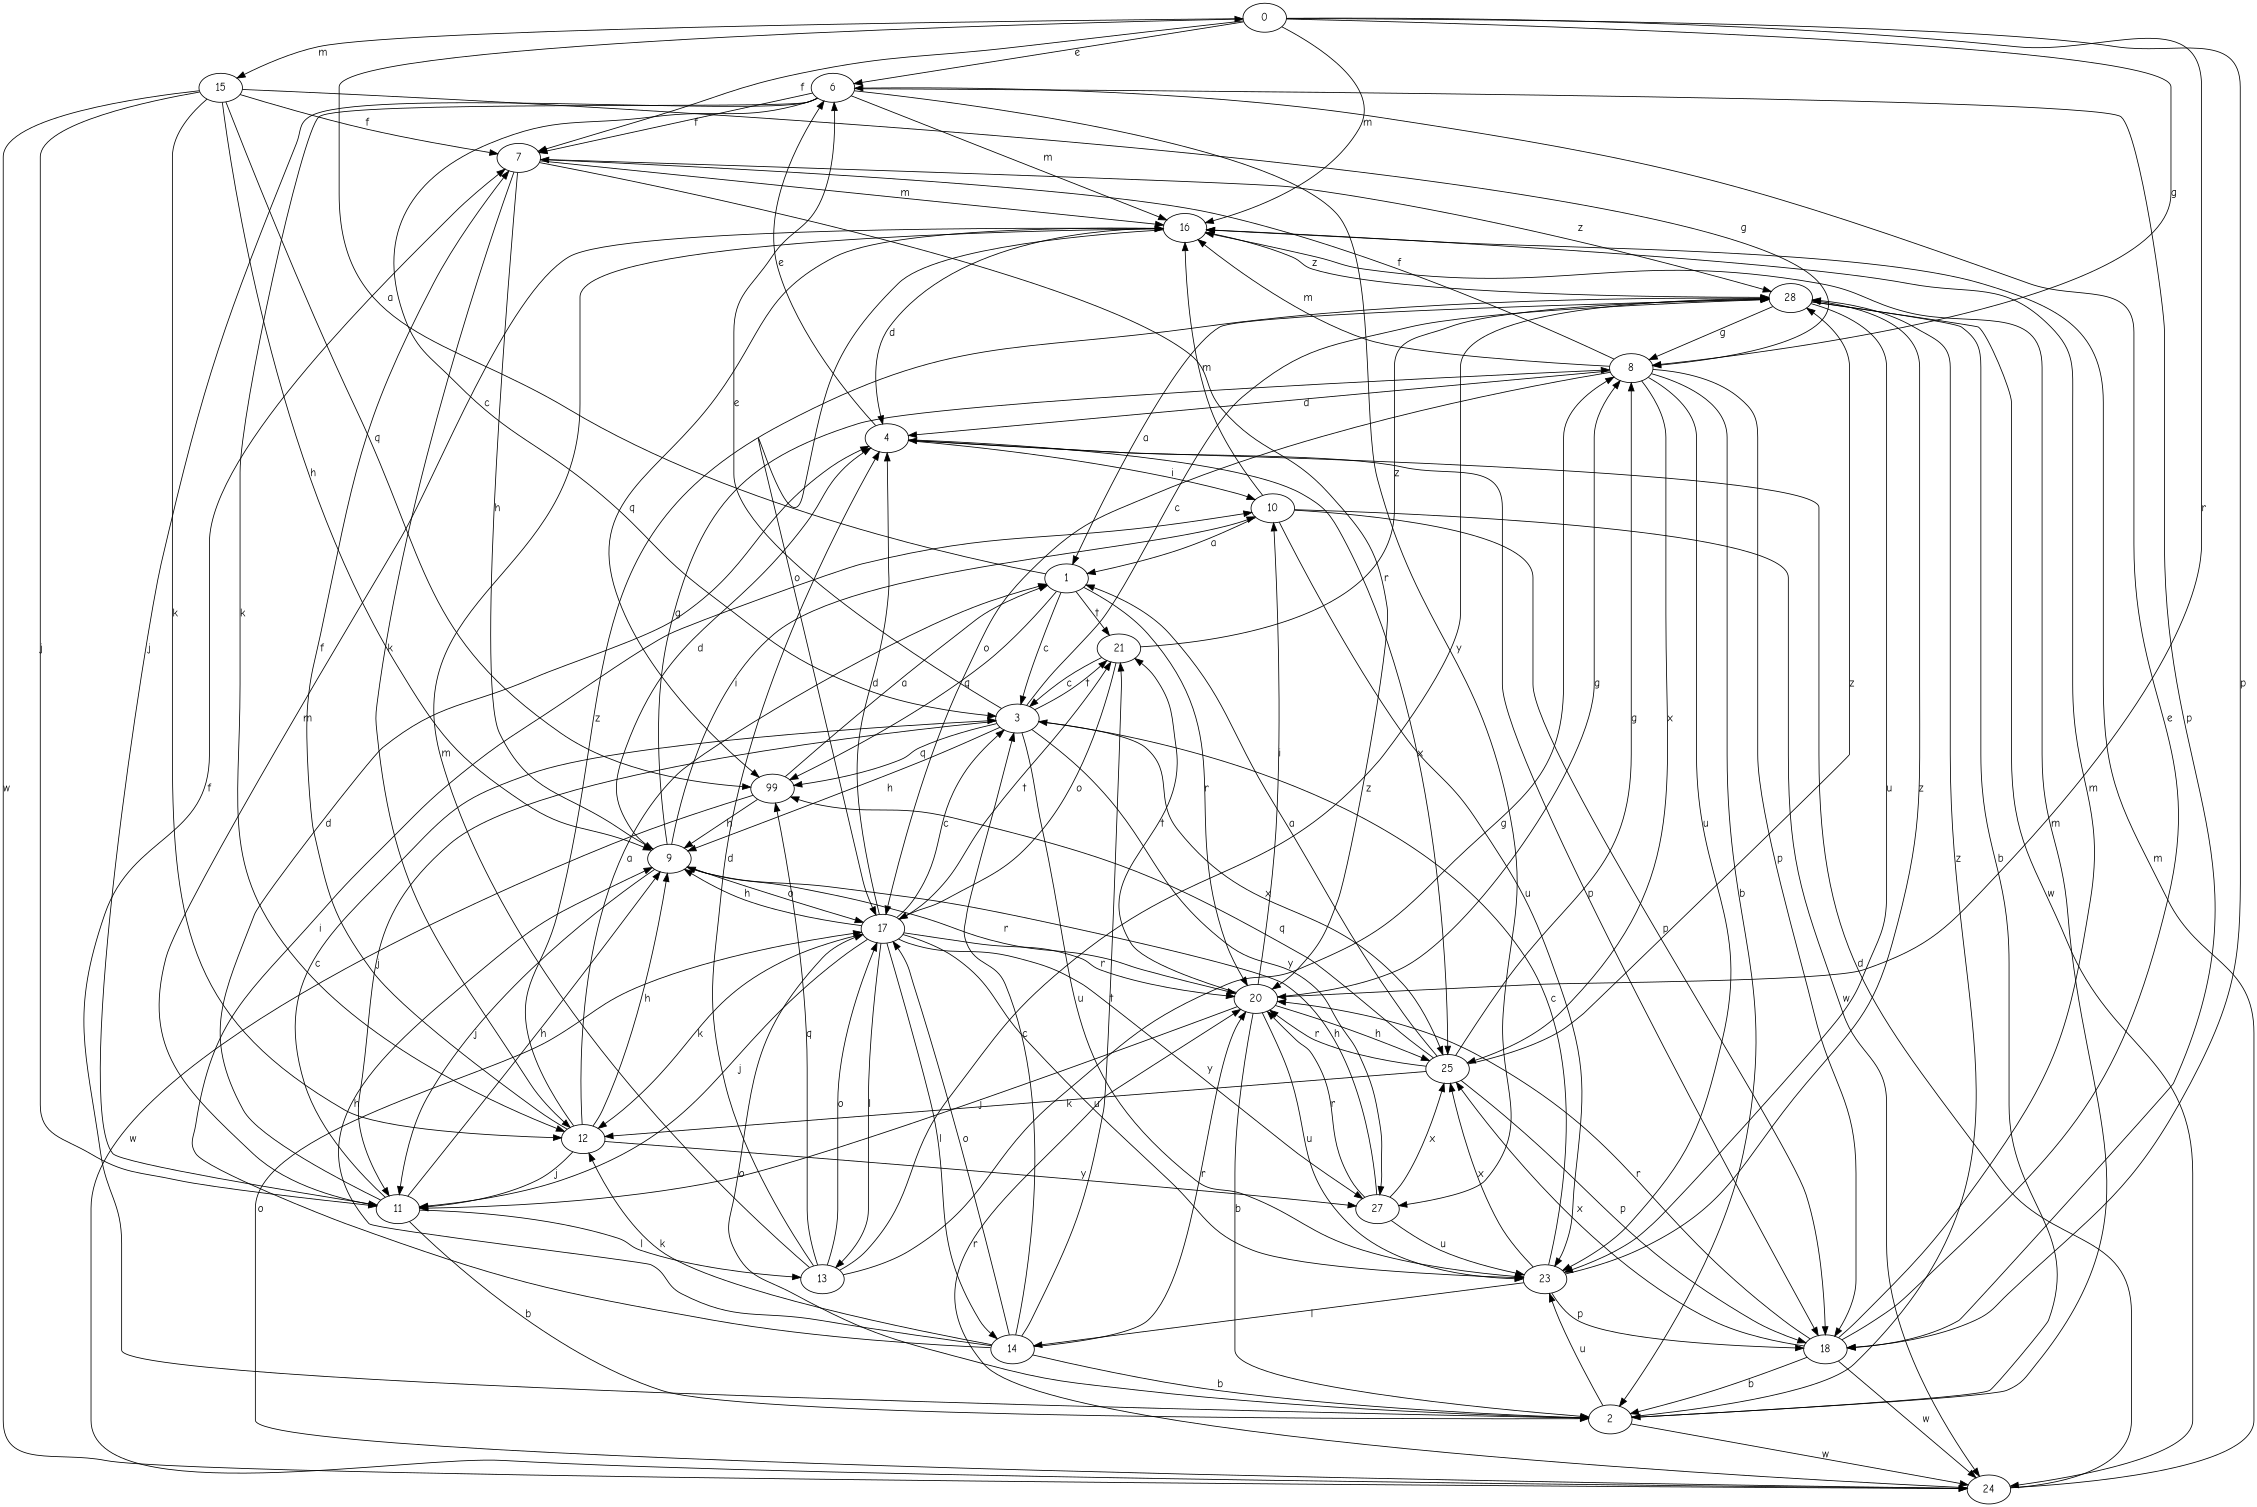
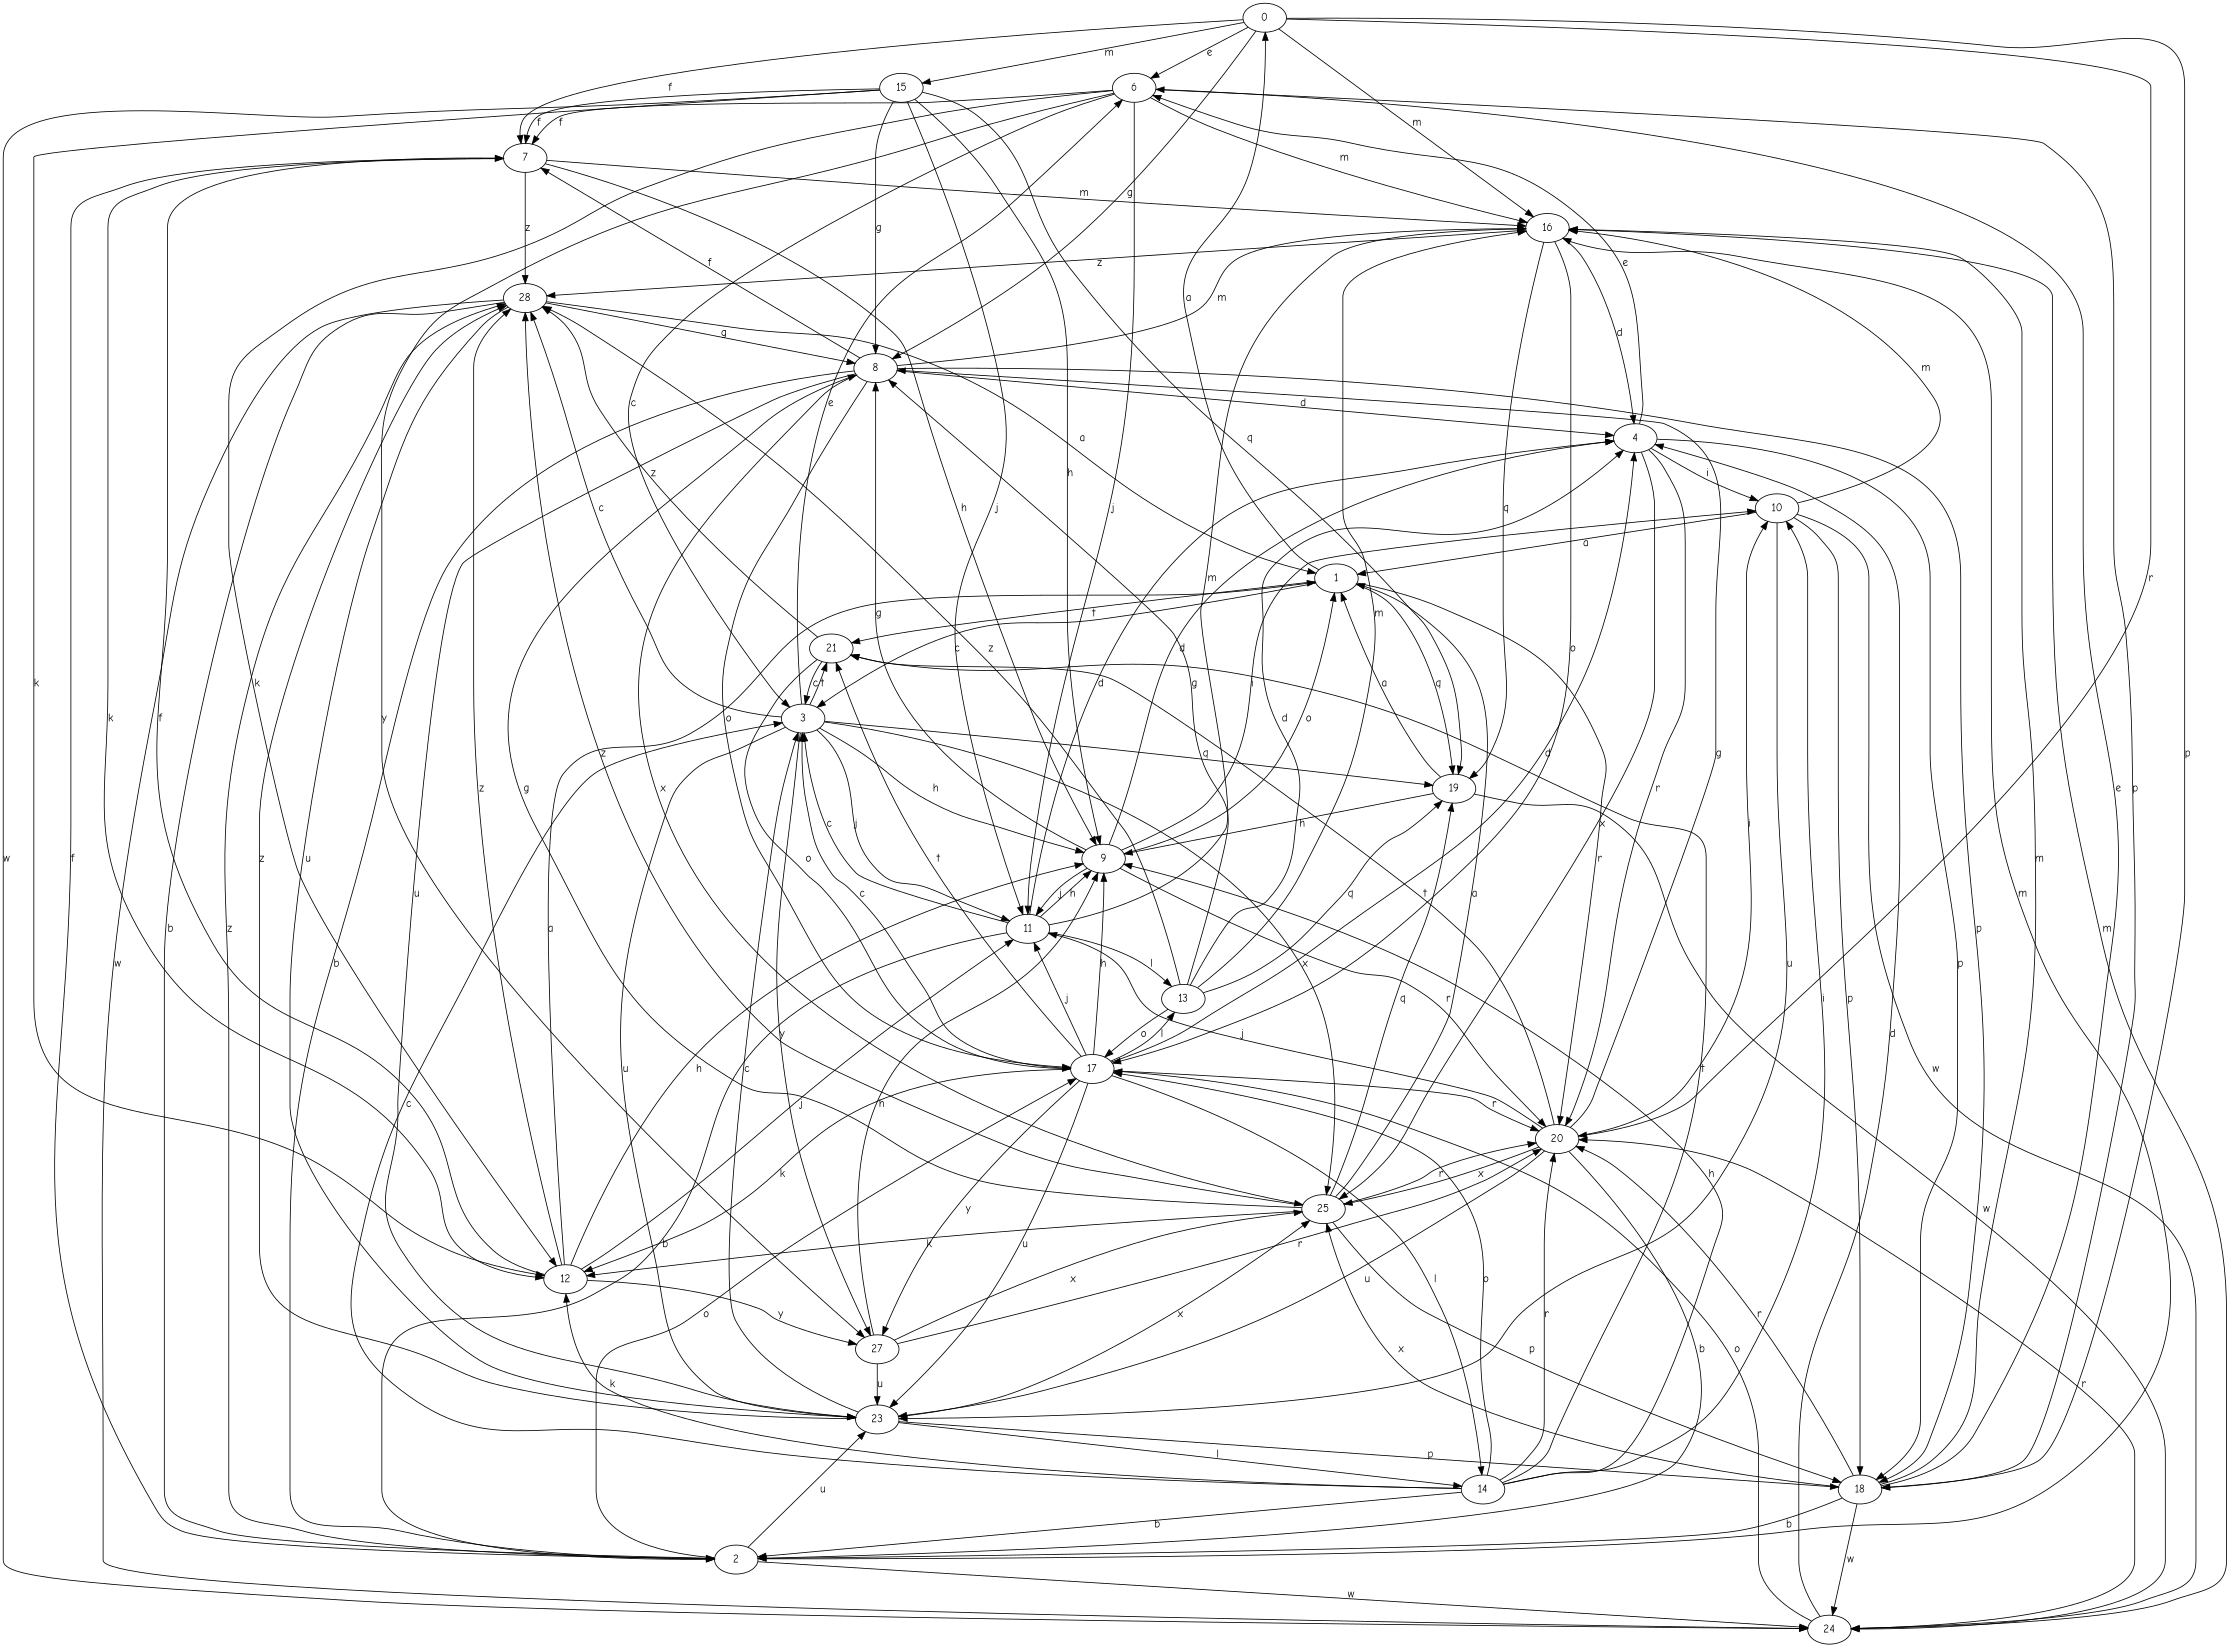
edge "7" -> "20": now "4" -> "20"
node "99": label "99" -> "19"
edge "9" -> "17": now "9" -> "1"
edge "20" -> "25": label "h" -> "x"
